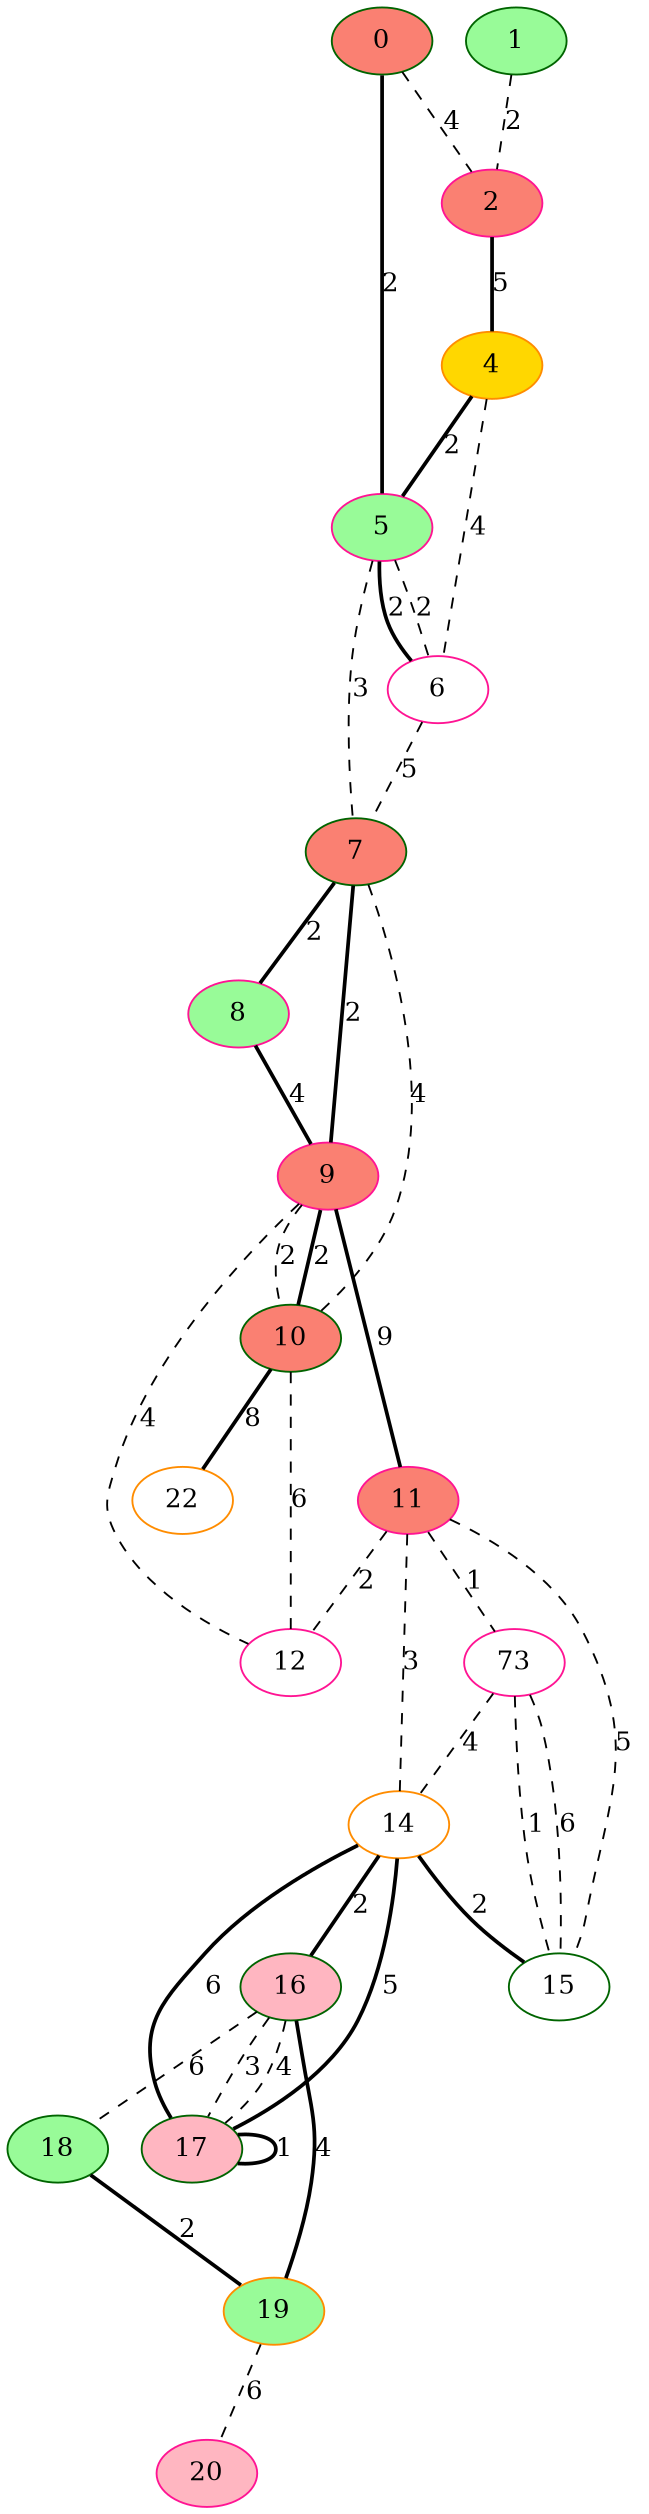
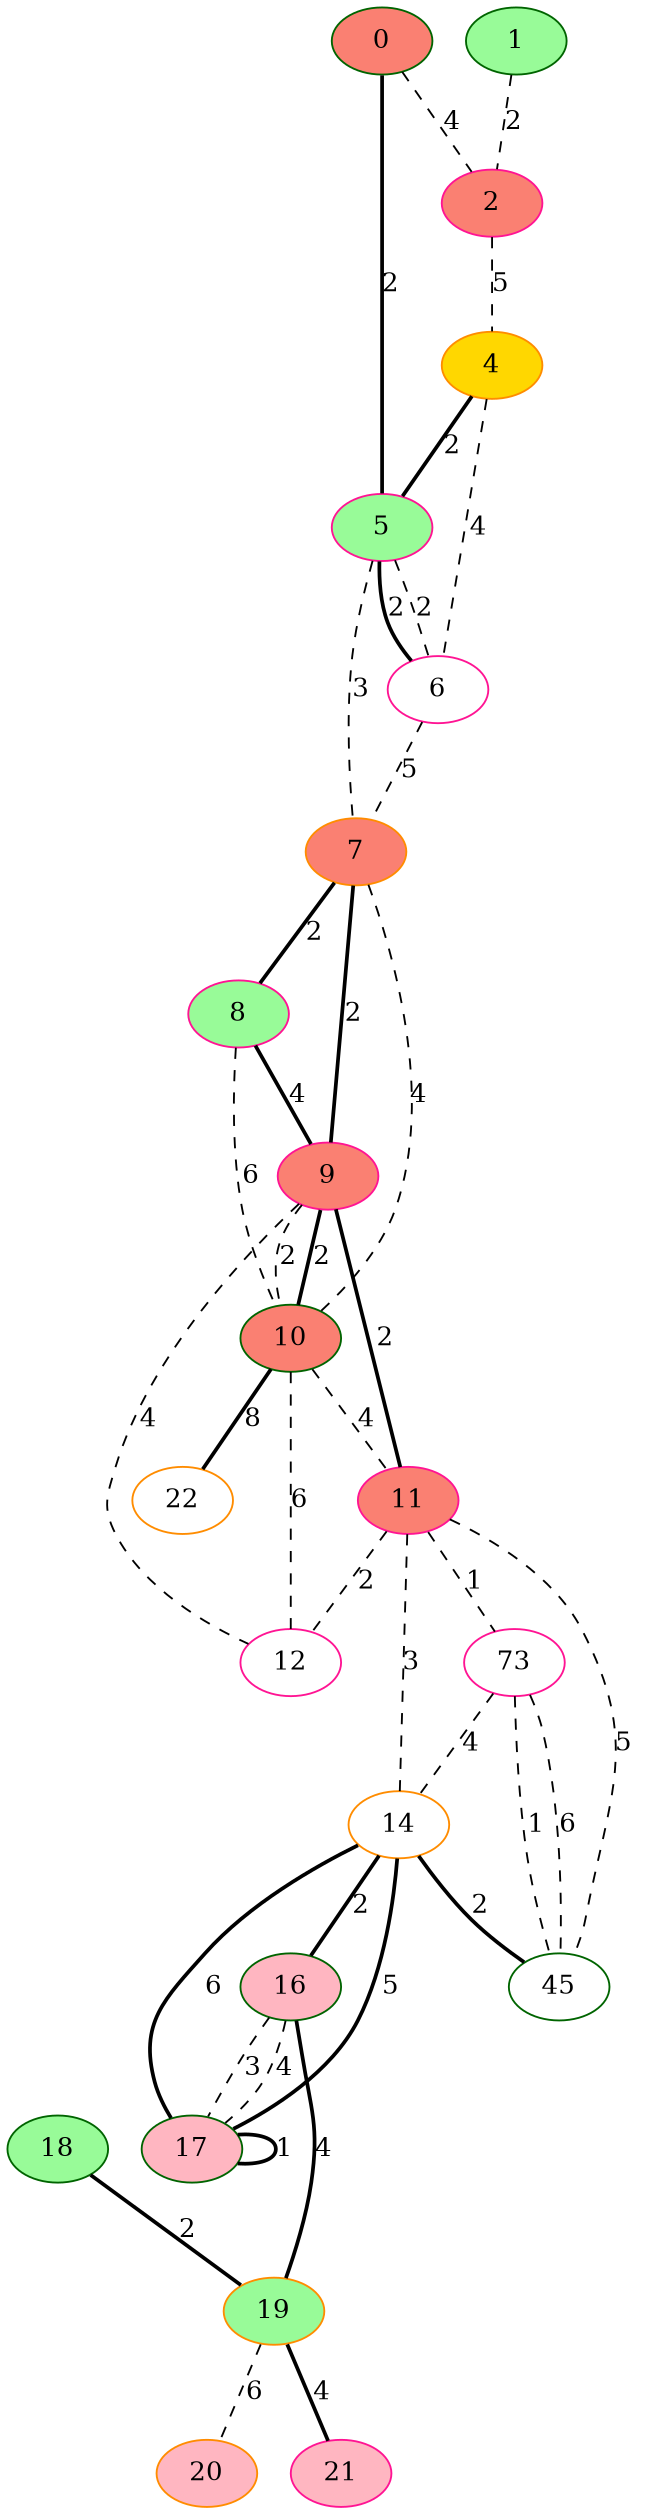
edge "2" -- "4": style bold -> dashed
node "7": color darkgreen -> darkorange
edge "8" -- "10": added, label "6"
edge "9" -- "11": label "9" -> "2"
edge "10" -- "11": added, label "4"
node "15": label "15" -> "45"
edge "16" -- "18": removed, label "6"
node "20": color deeppink -> darkorange
node "21": added
